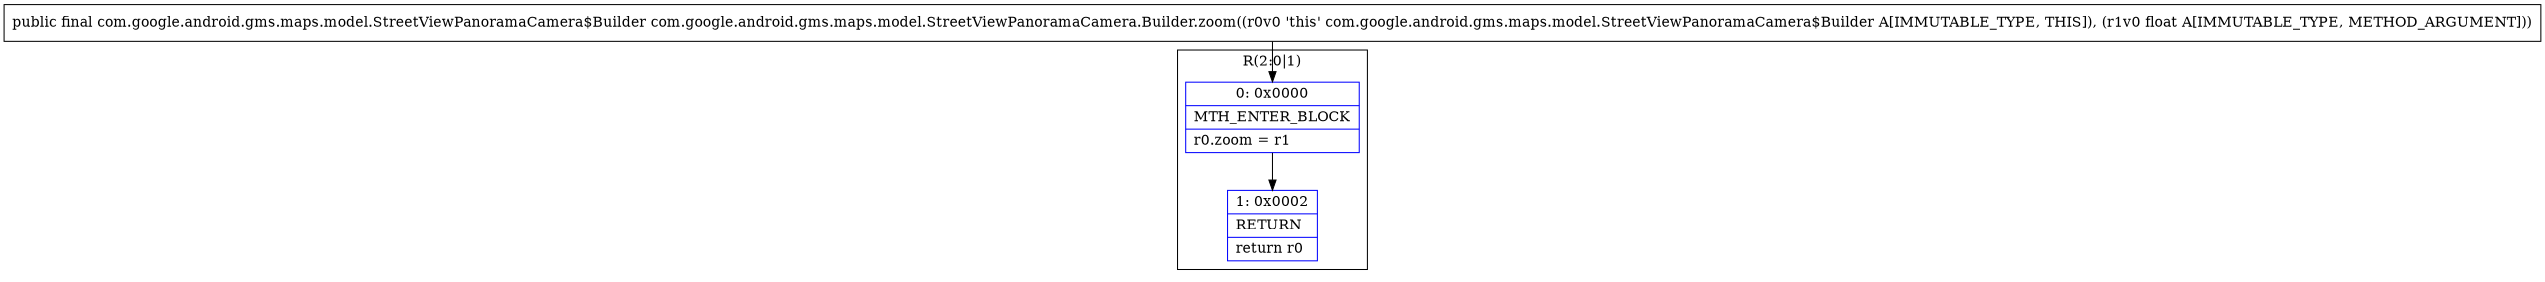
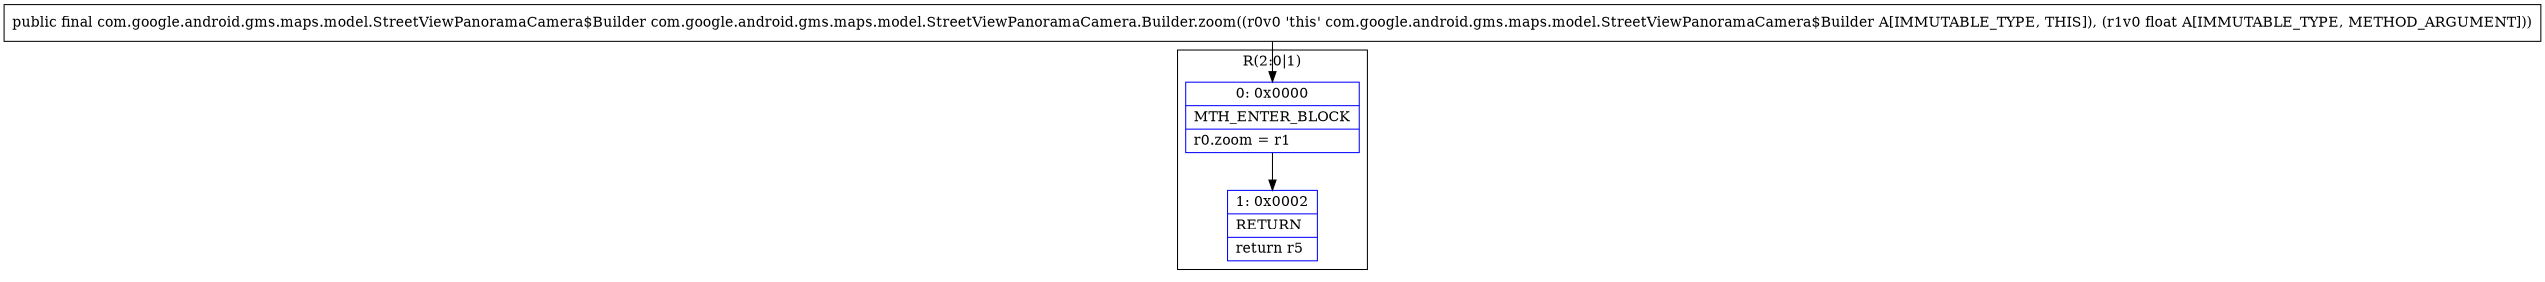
node "1: 0x0002": text "return r0" -> "return r5"
